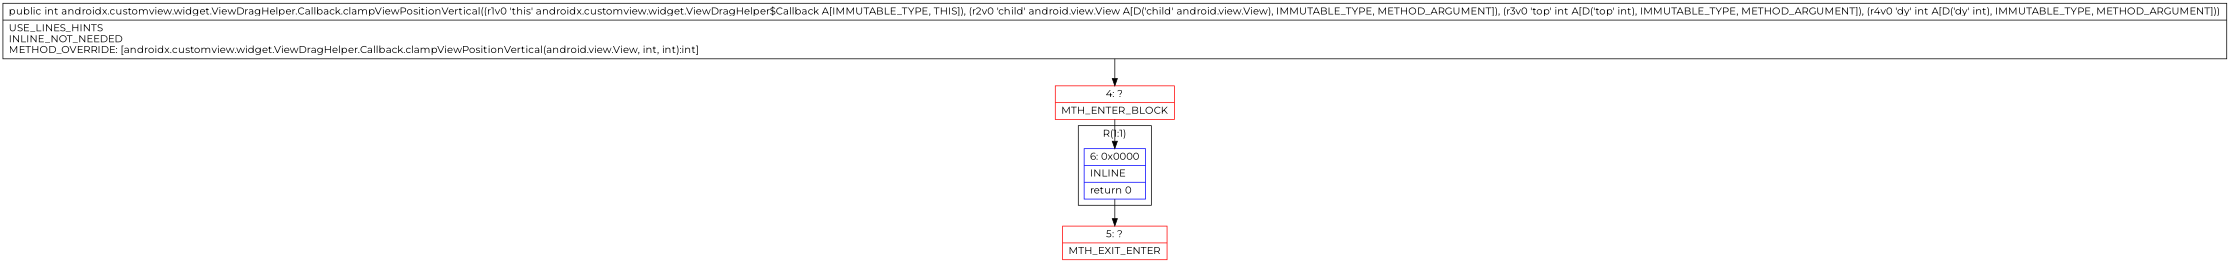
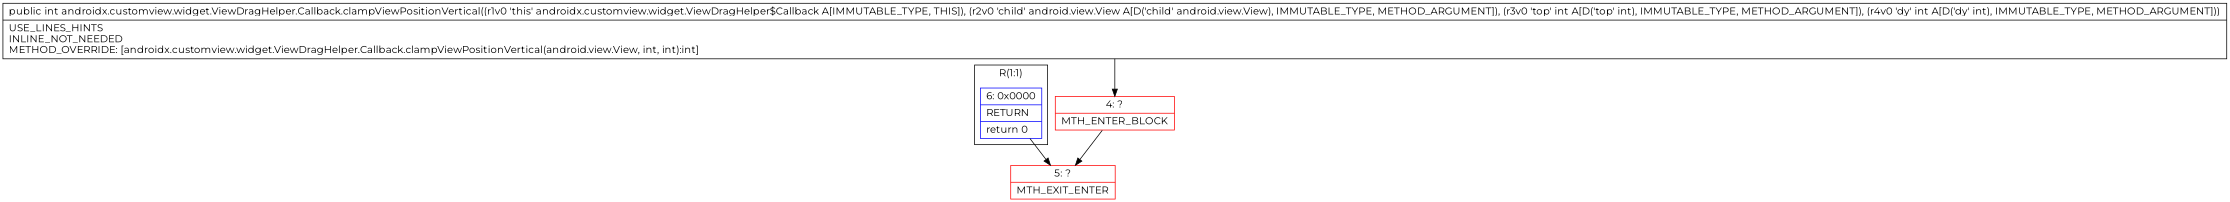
edge "4: ?" -> "6: 0x0000": now "4: ?" -> "5: ?"
node "6: 0x0000": text "INLINE" -> "RETURN"
